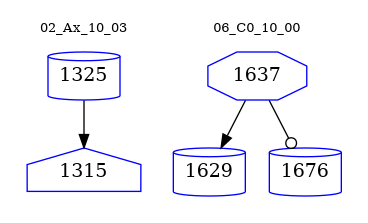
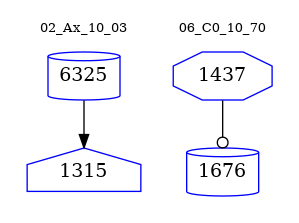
cluster "06_C0_10_00": label "06_C0_10_00" -> "06_C0_10_70"
node "1325": label "1325" -> "6325"
node "1637": label "1637" -> "1437"
node "1629": removed
